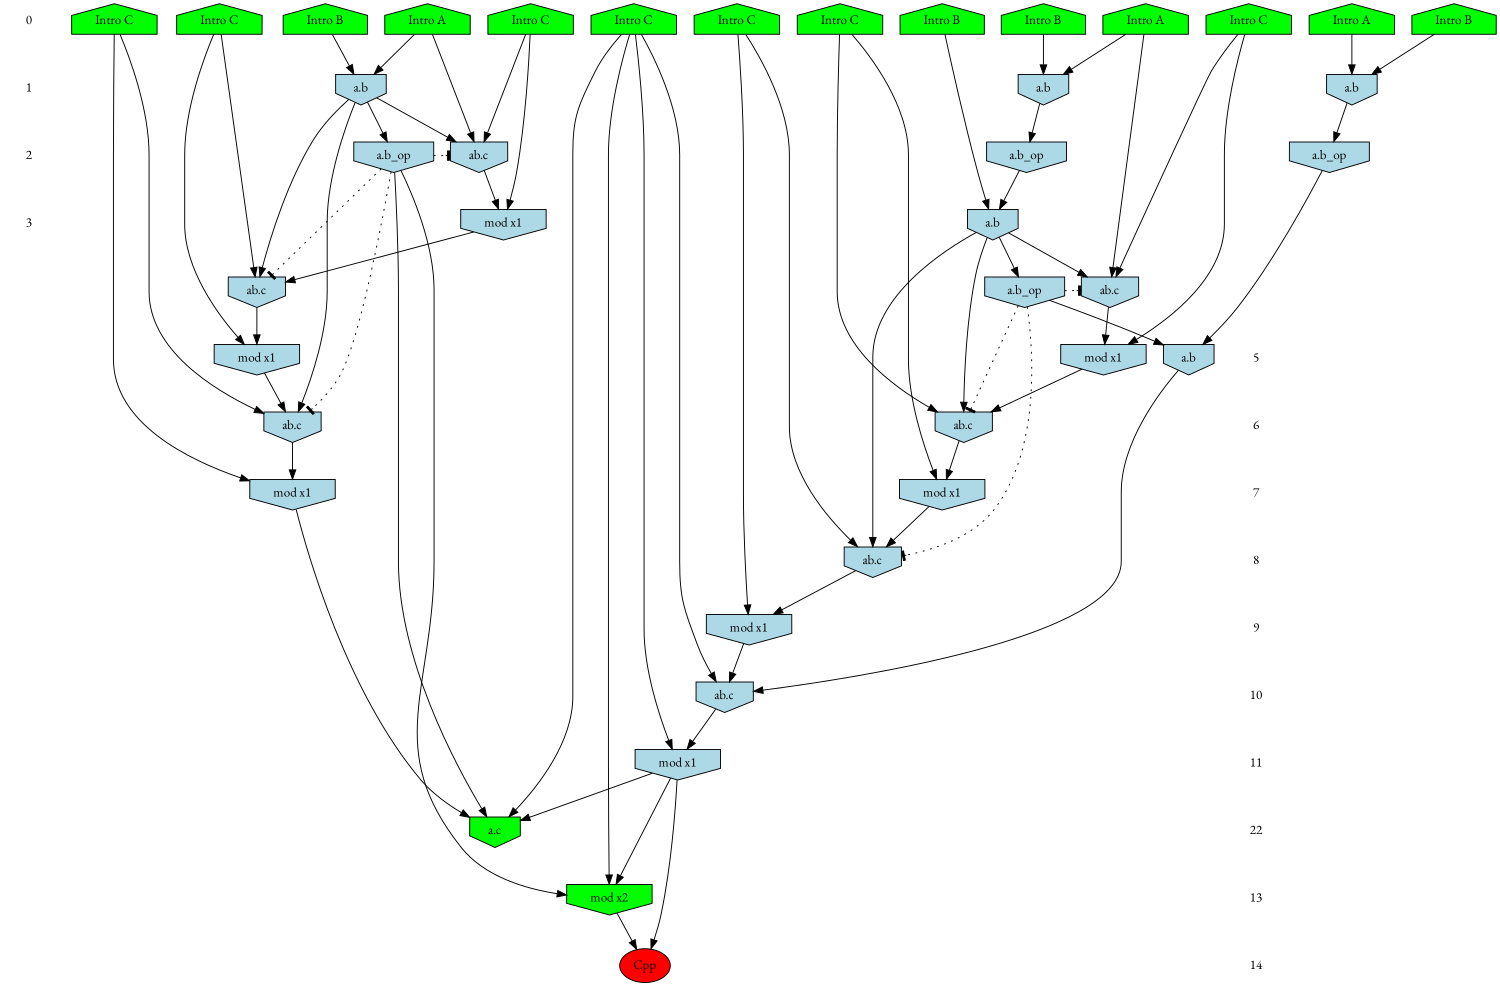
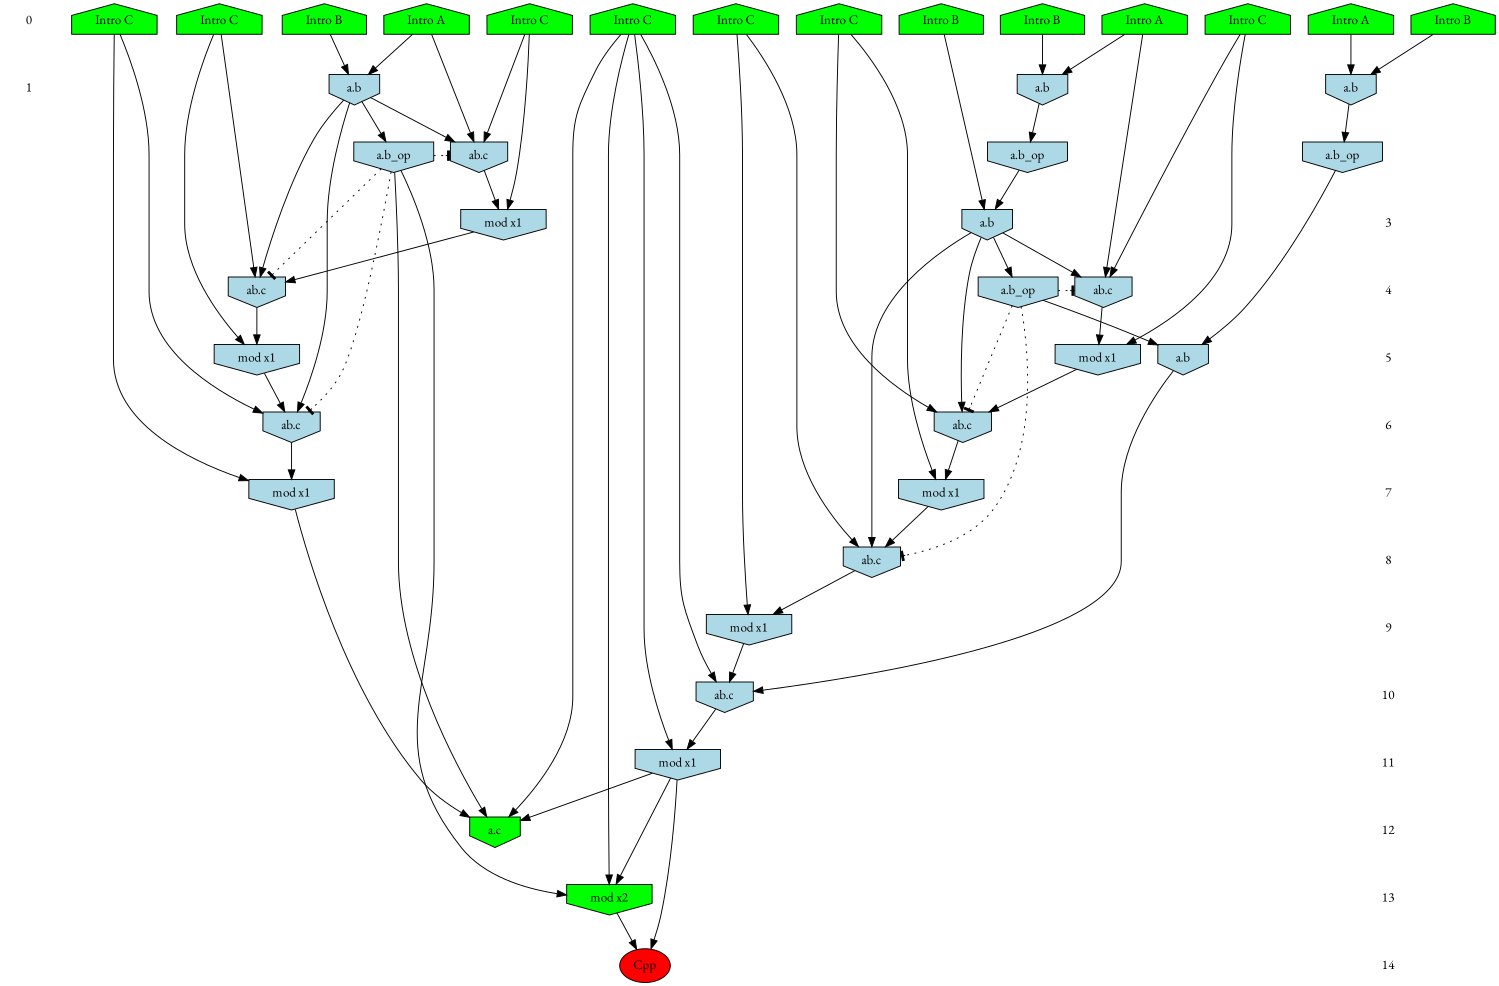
node "2": removed
node "4": added
node "22": label "22" -> "12"
